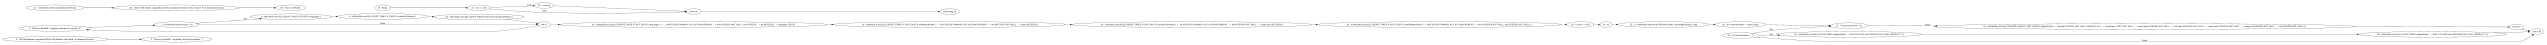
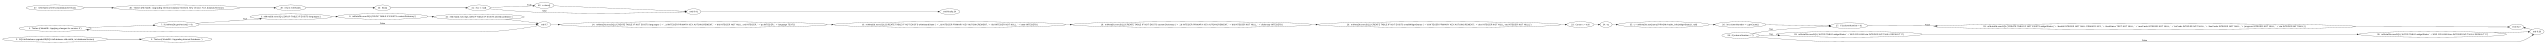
edge "39:  return mMetaDb;" -> "40:  finally": added
edge "end-if:27" -> "end-if:28": reversed
